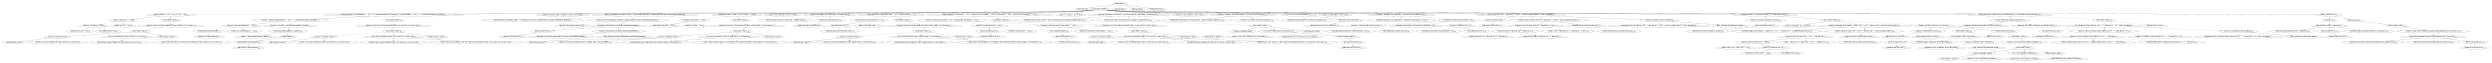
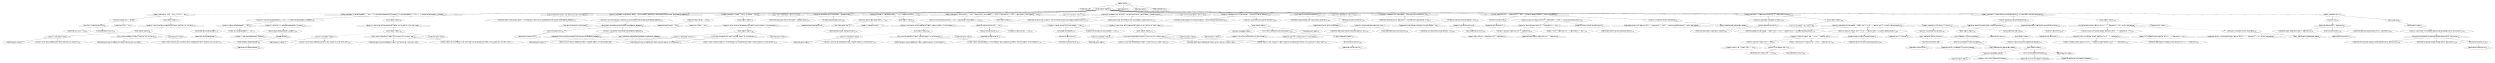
node "(IDENTIFIER,message,log(message, Project.MSG_VERBOSE))": removed
